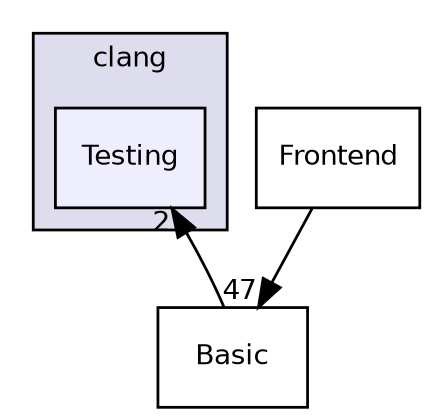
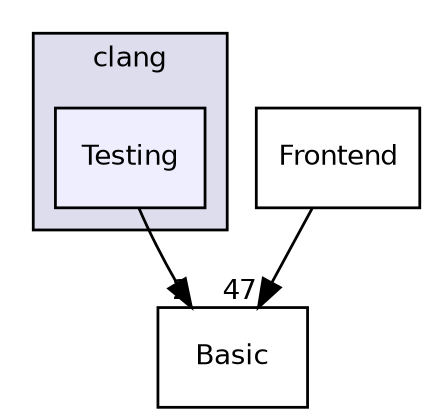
edge "Basic" -> "Testing": reversed
